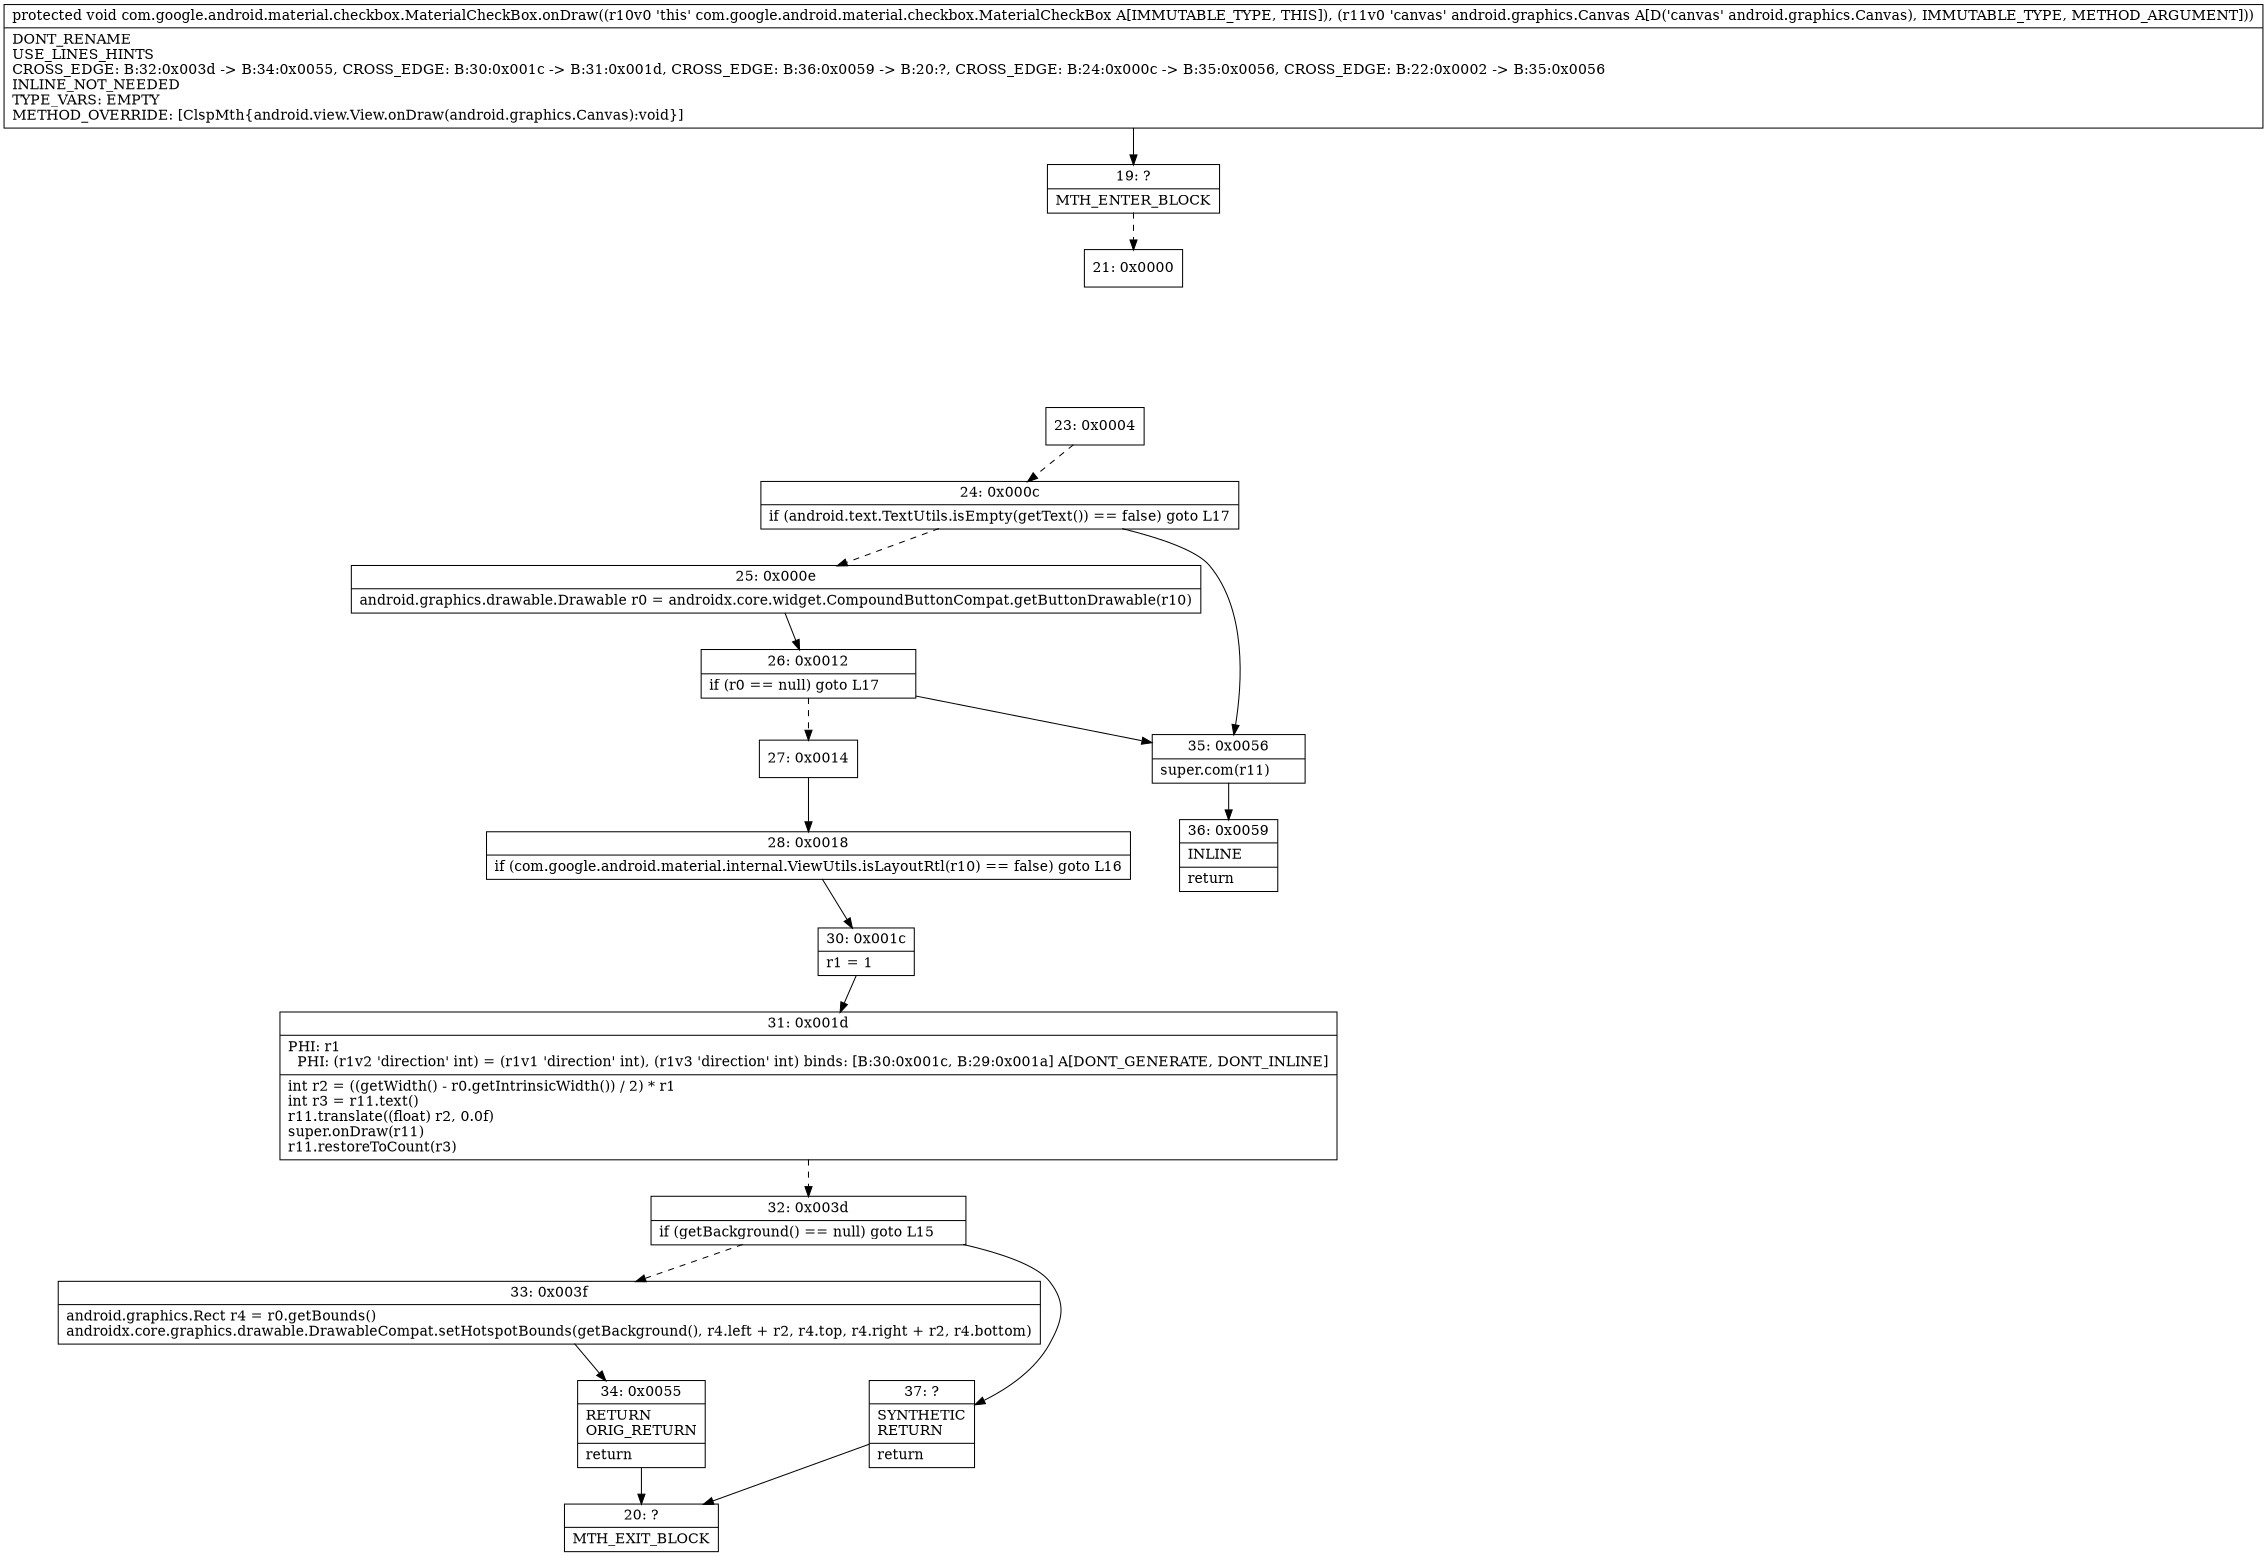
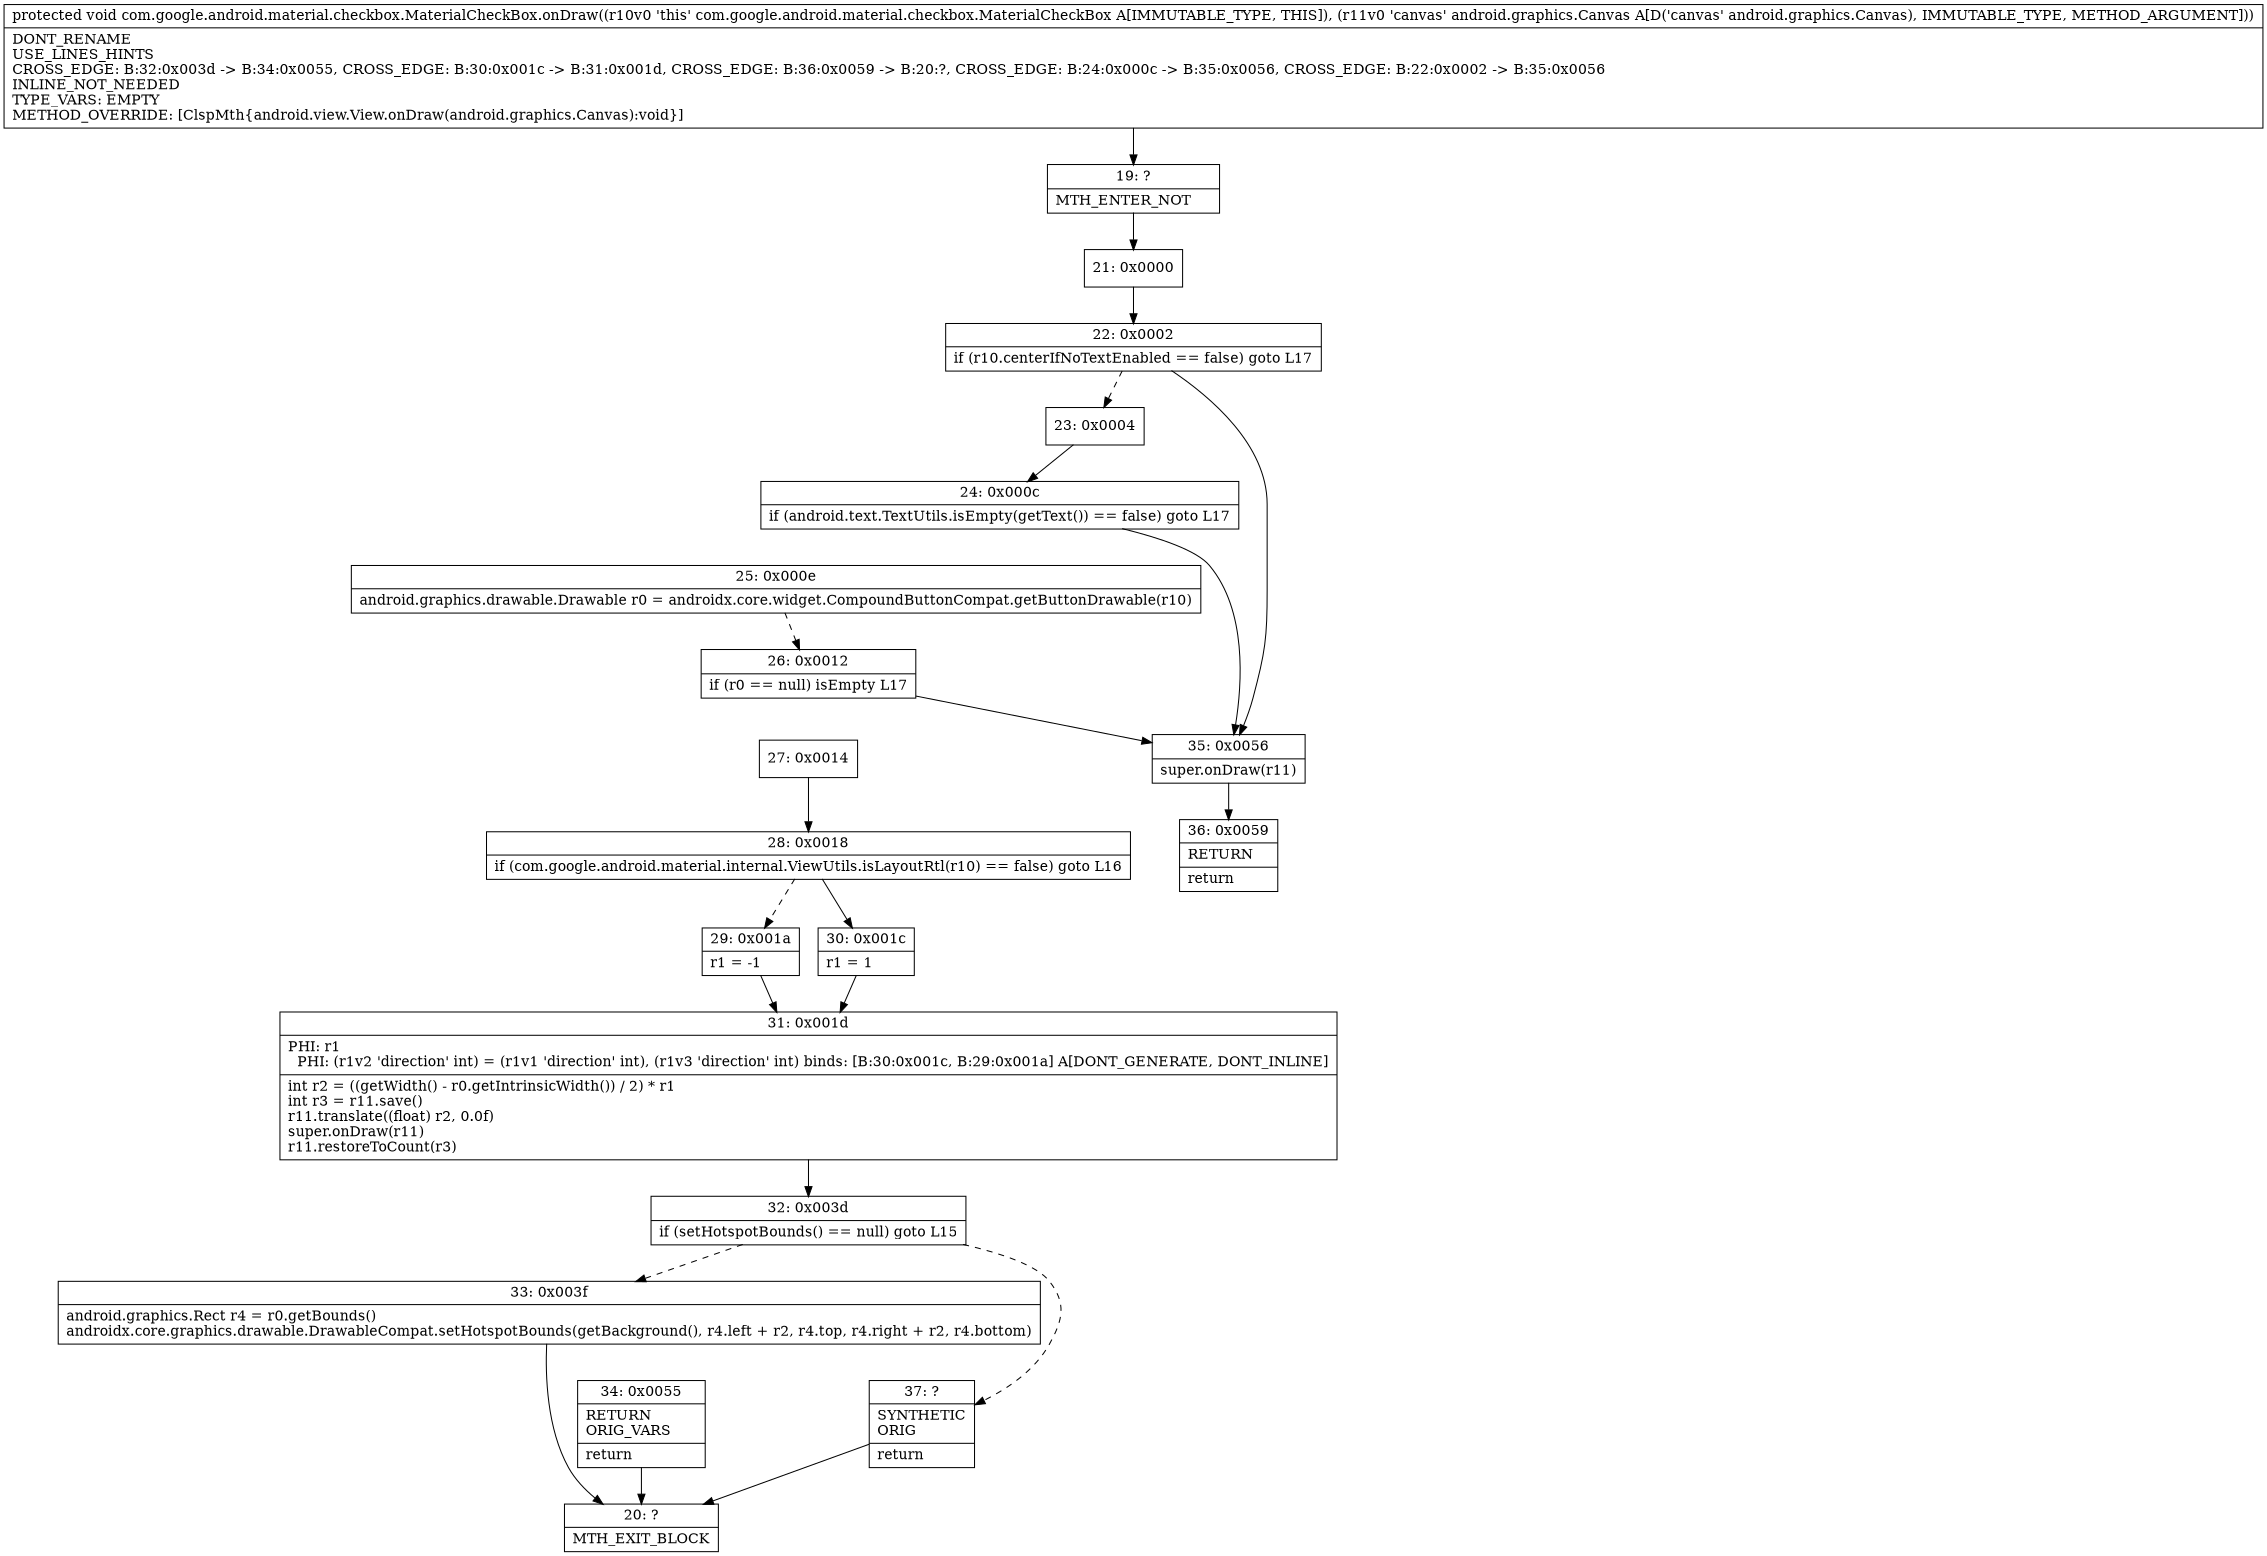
node "19: ?": text "MTH_ENTER_BLOCK" -> "MTH_ENTER_NOT"
edge "19: ?" -> "21: 0x0000": style dashed -> solid
node "22: 0x0002": added
edge "23: 0x0004" -> "24: 0x000c": style dashed -> solid
edge "24: 0x000c" -> "25: 0x000e": removed
edge "25: 0x000e" -> "26: 0x0012": style solid -> dashed
node "26: 0x0012": text "if (r0 == null) goto L17" -> "if (r0 == null) isEmpty L17"
edge "26: 0x0012" -> "27: 0x0014": removed
node "35: 0x0056": text "super.com(r11)" -> "super.onDraw(r11)"
node "36: 0x0059": text "INLINE" -> "RETURN"
node "29: 0x001a": added
node "31: 0x001d": text "int r3 = r11.text()" -> "int r3 = r11.save()"
edge "31: 0x001d" -> "32: 0x003d": style dashed -> solid
node "32: 0x003d": text "if (getBackground() == null) goto L15" -> "if (setHotspotBounds() == null) goto L15"
edge "32: 0x003d" -> "37: ?": style solid -> dashed
edge "33: 0x003f" -> "34: 0x0055": now "33: 0x003f" -> "20: ?"
node "34: 0x0055": text "ORIG_RETURN" -> "ORIG_VARS"
node "37: ?": text "RETURN" -> "ORIG"
